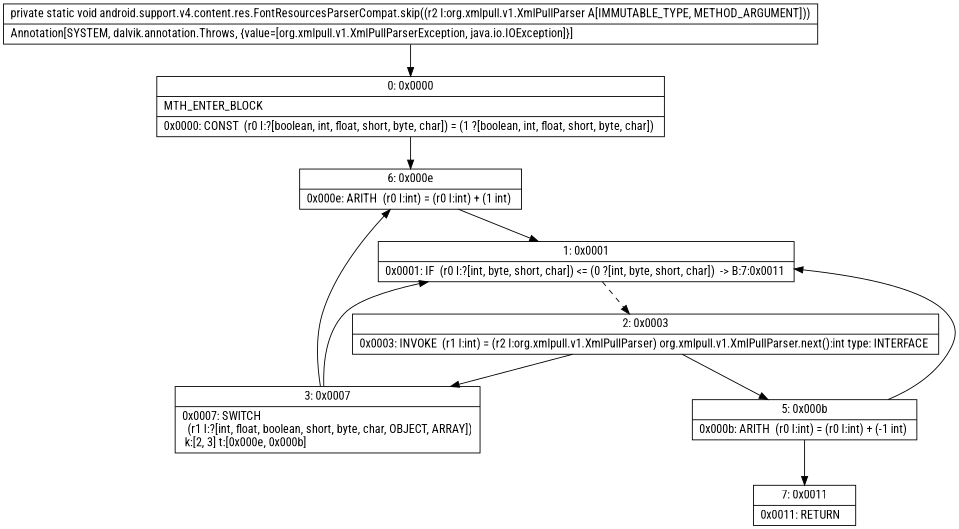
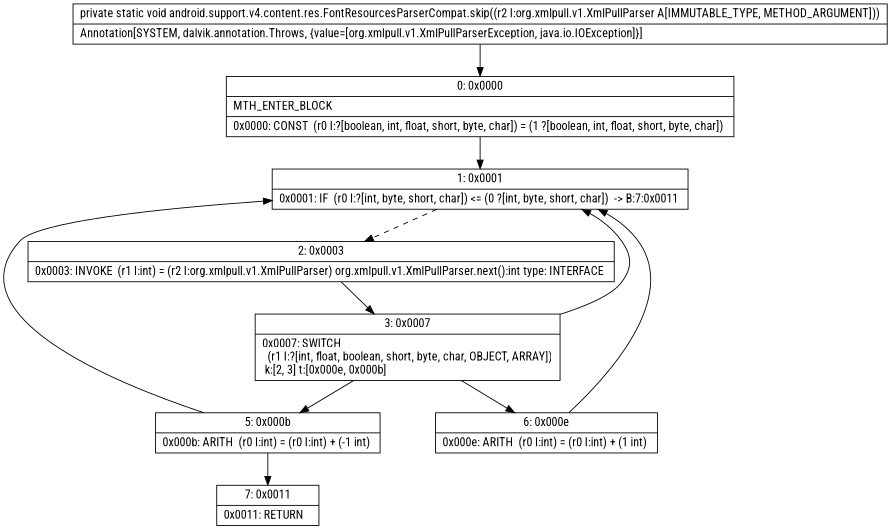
edge "0: 0x0000" -> "6: 0x000e": now "0: 0x0000" -> "1: 0x0001"
edge "2: 0x0003" -> "5: 0x000b": now "3: 0x0007" -> "5: 0x000b"
